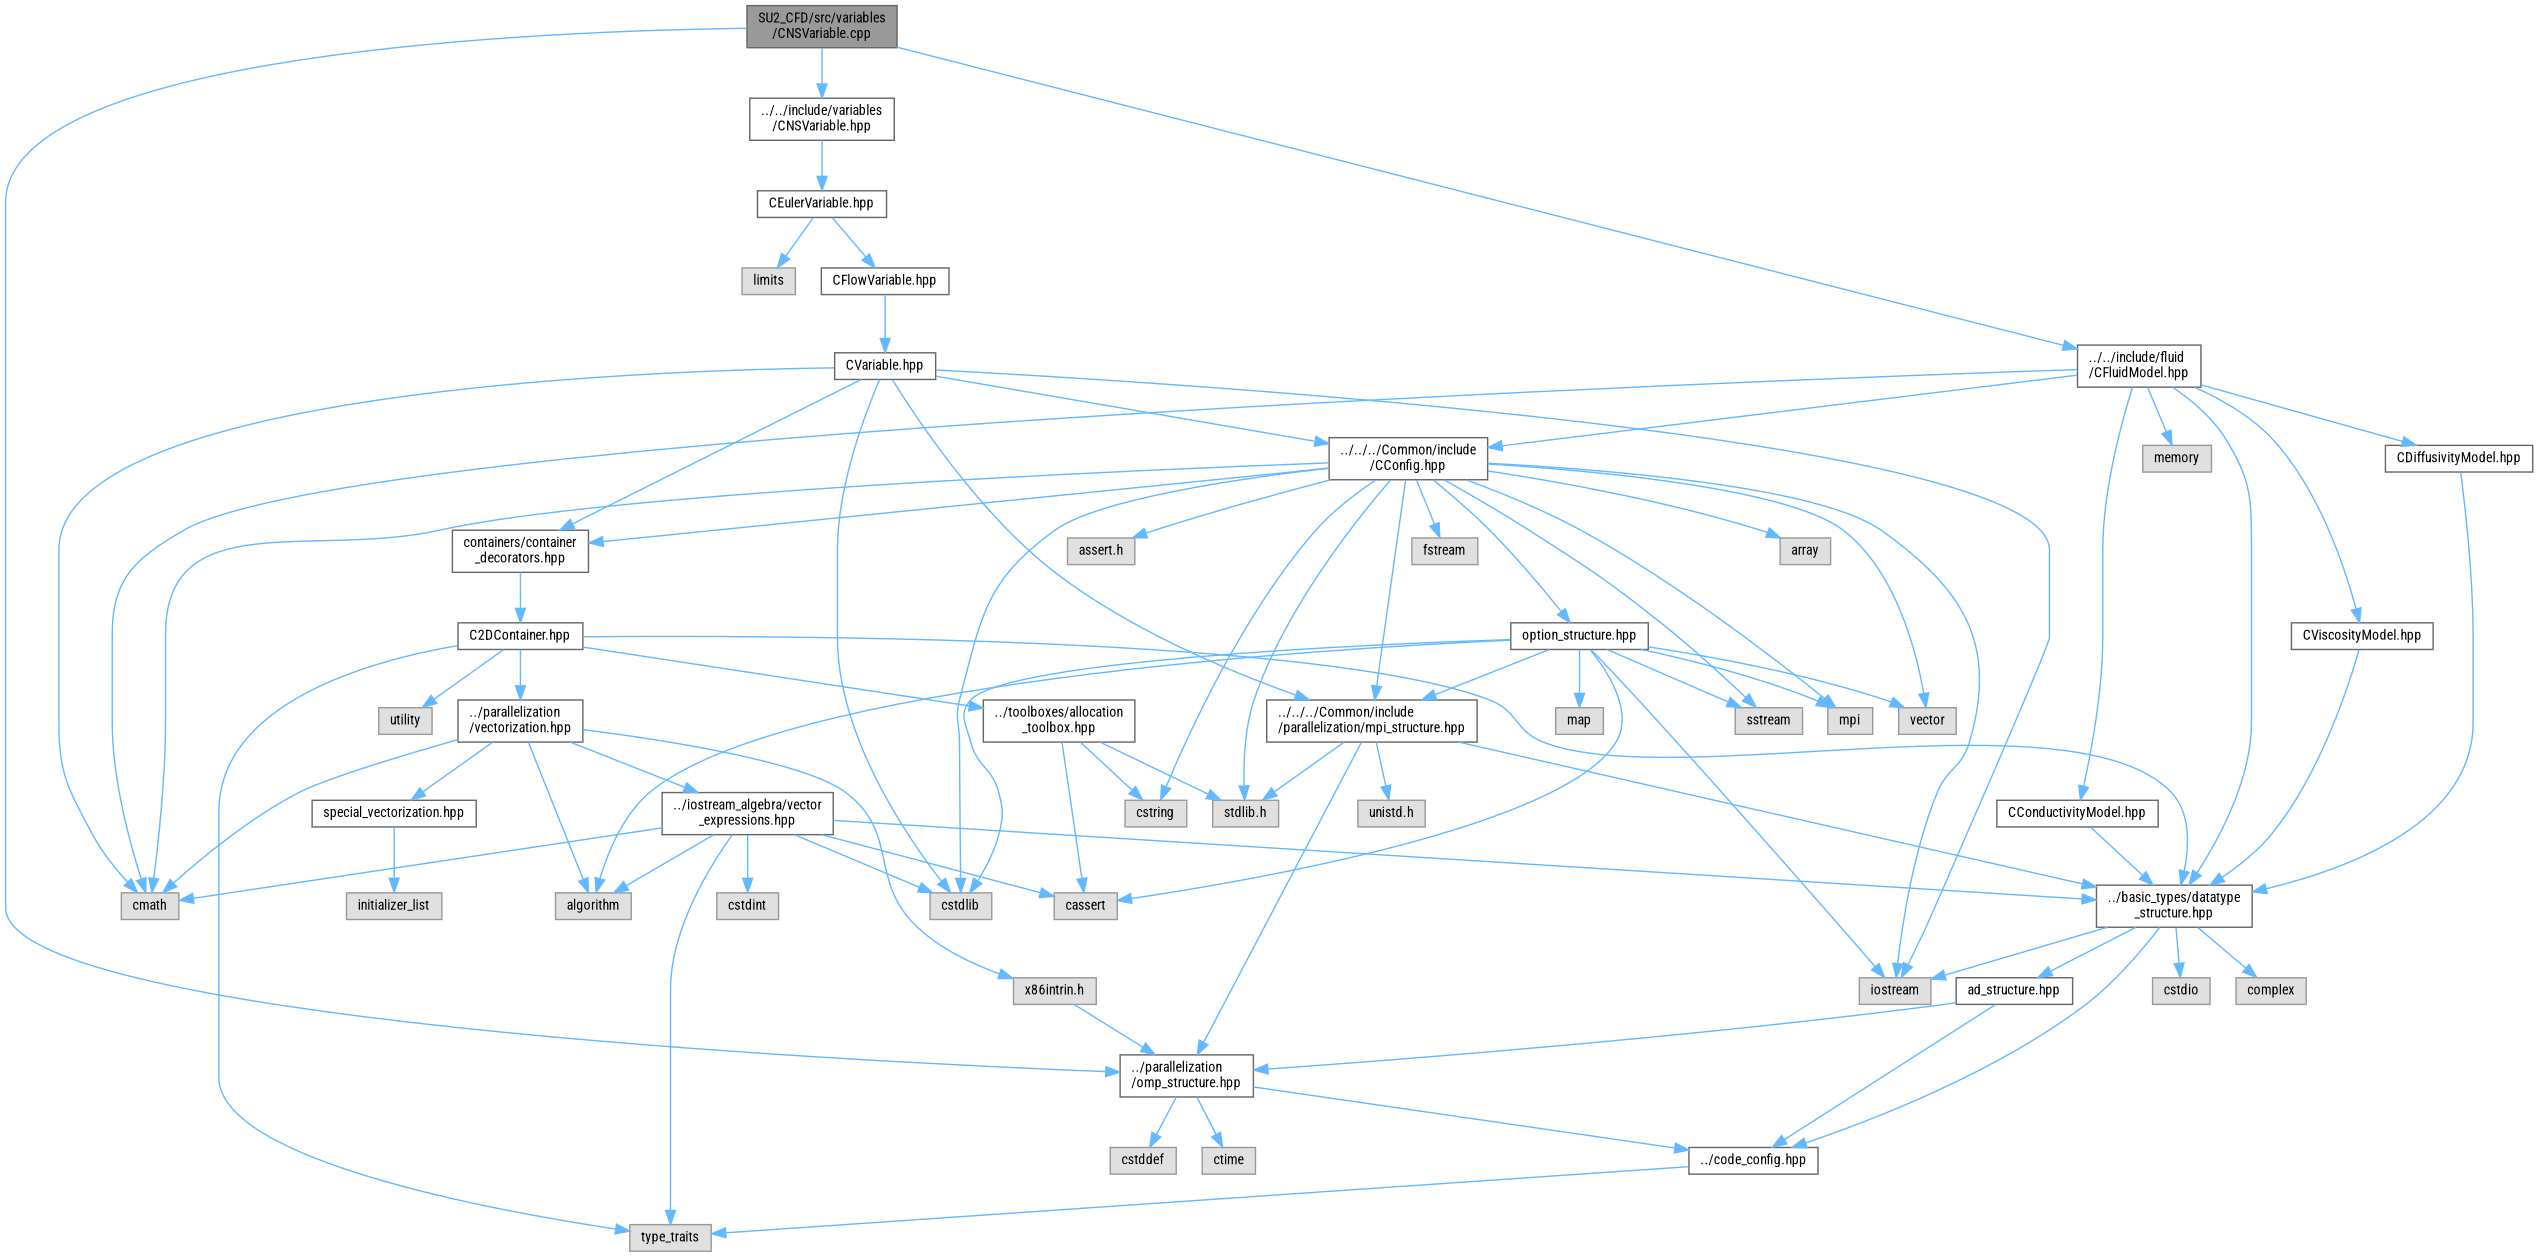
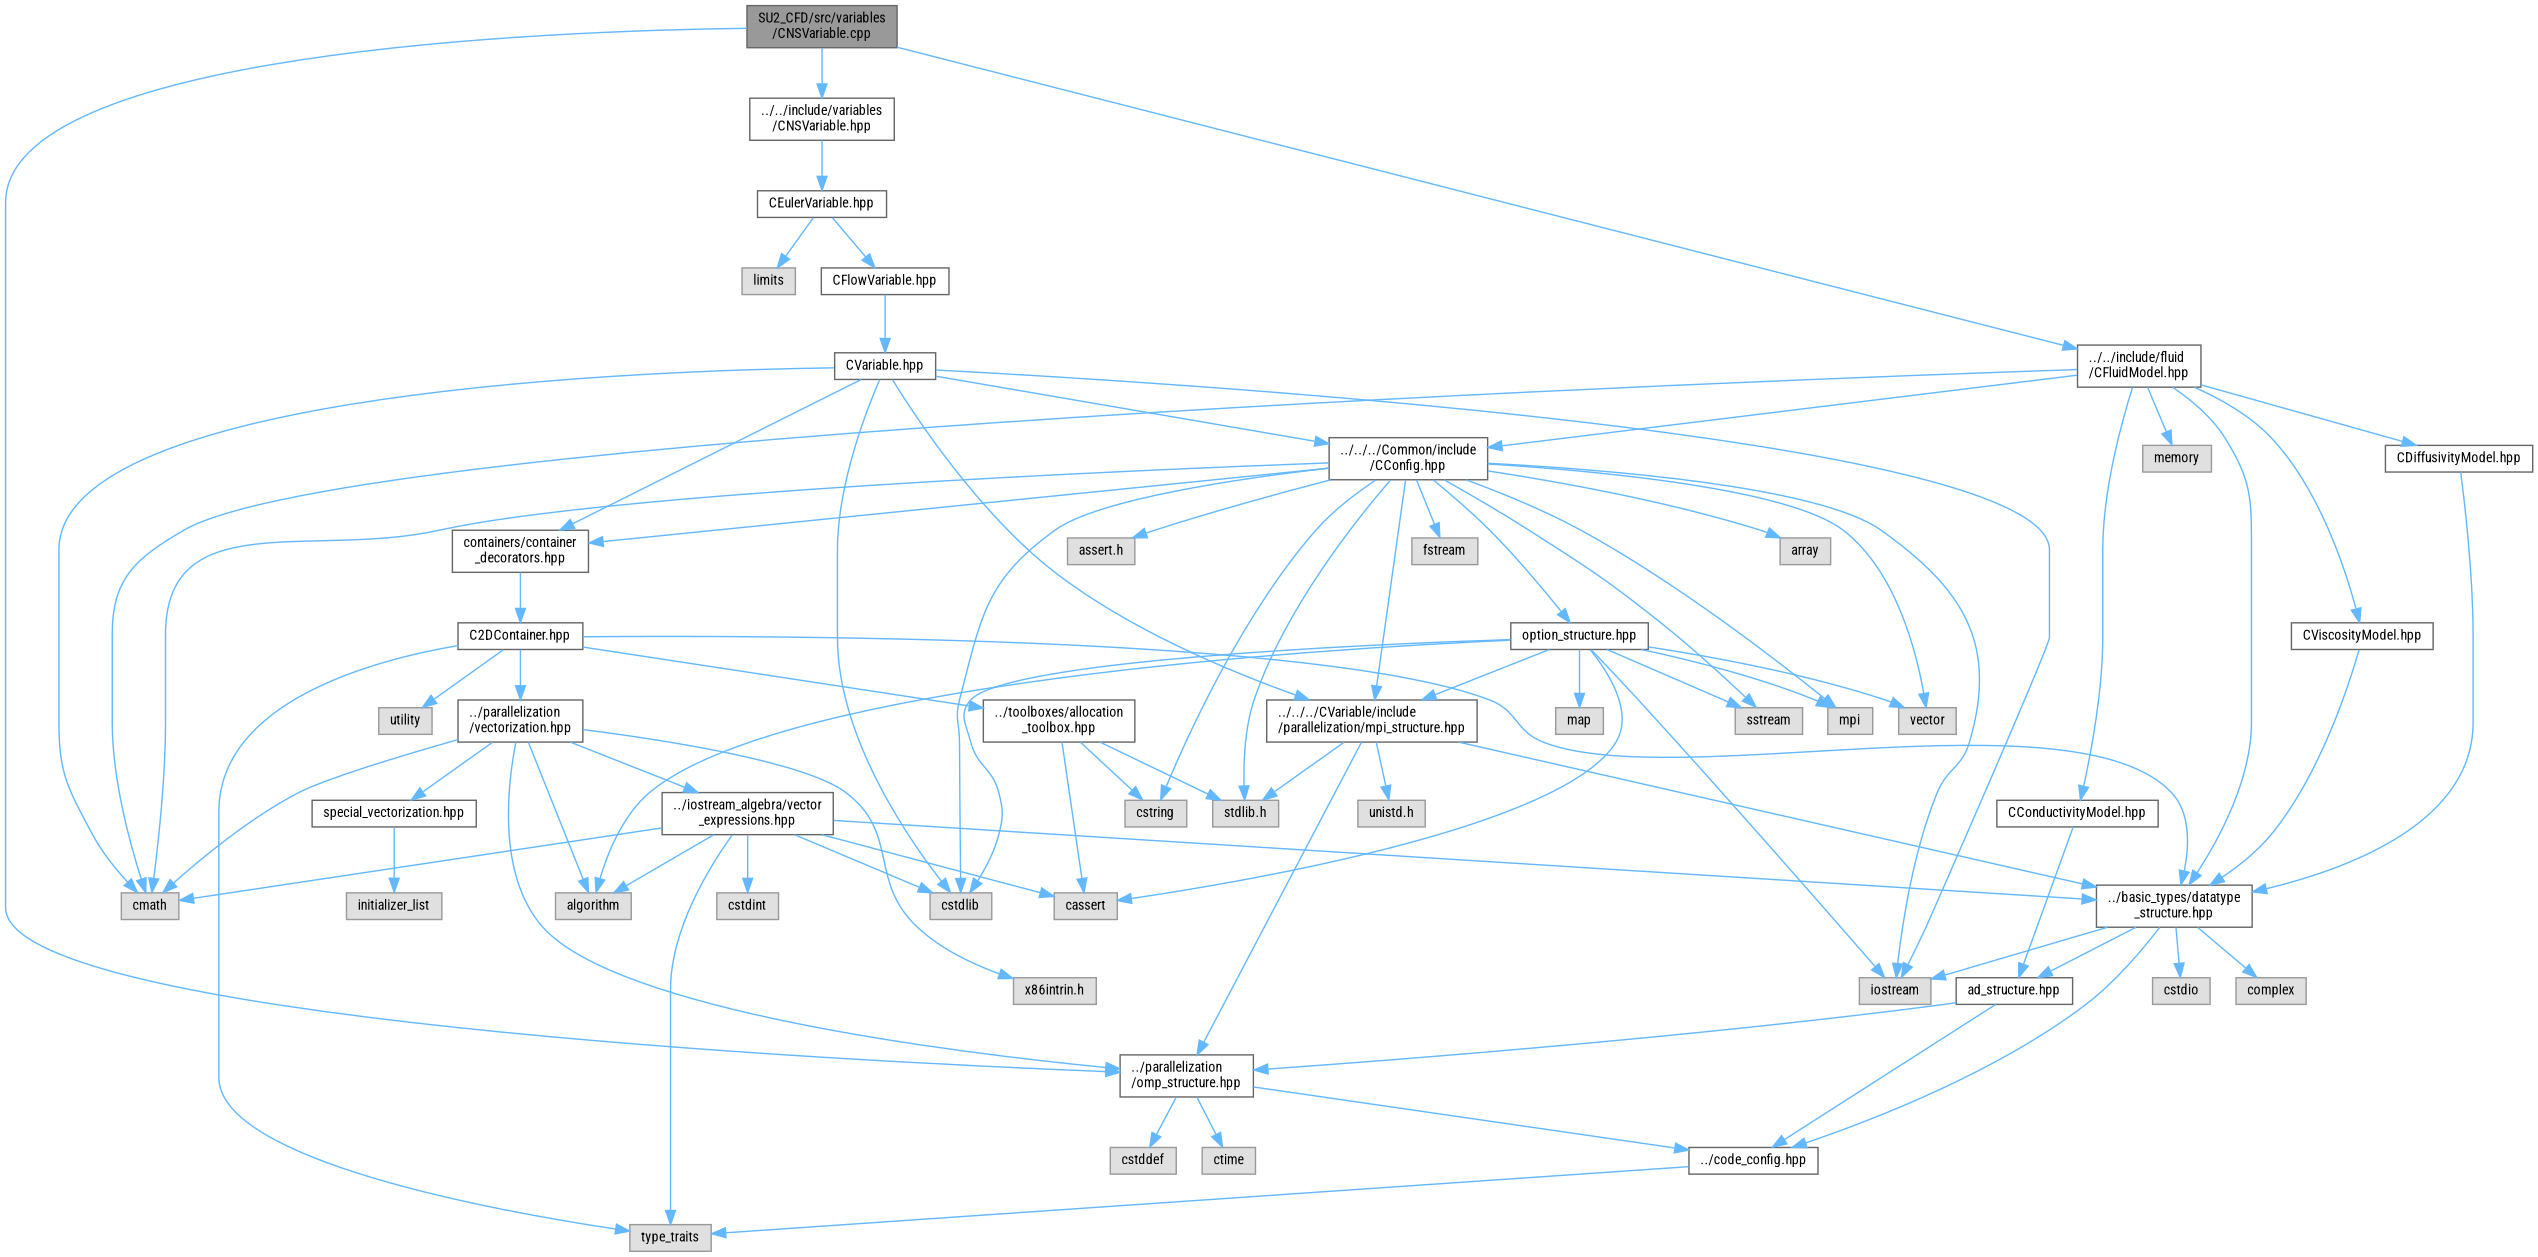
node "../../../Common/include /parallelization/mpi_structure.hpp": label "../../../Common/include /parallelization/mpi_structure.hpp" -> "../../../CVariable/include /parallelization/mpi_structure.hpp"
edge "CConductivityModel.hpp" -> "../basic_types/datatype _structure.hpp": now "CConductivityModel.hpp" -> "ad_structure.hpp"
edge "x86intrin.h" -> "../parallelization /omp_structure.hpp": now "../parallelization /vectorization.hpp" -> "../parallelization /omp_structure.hpp"
